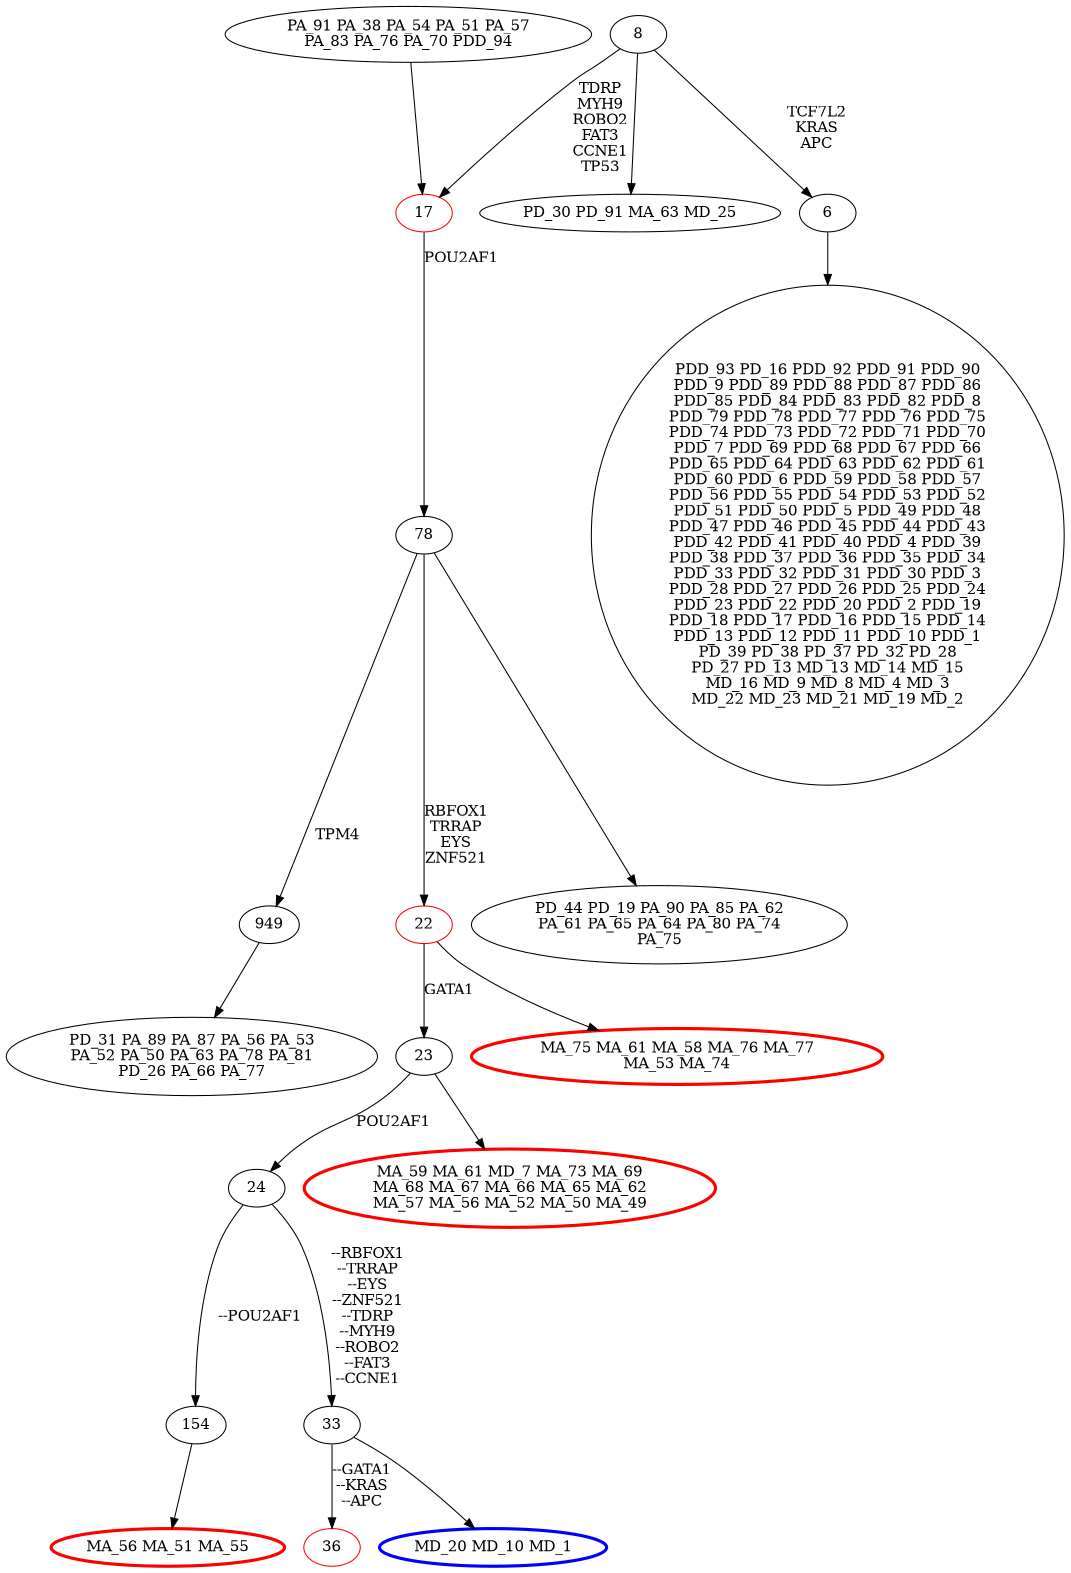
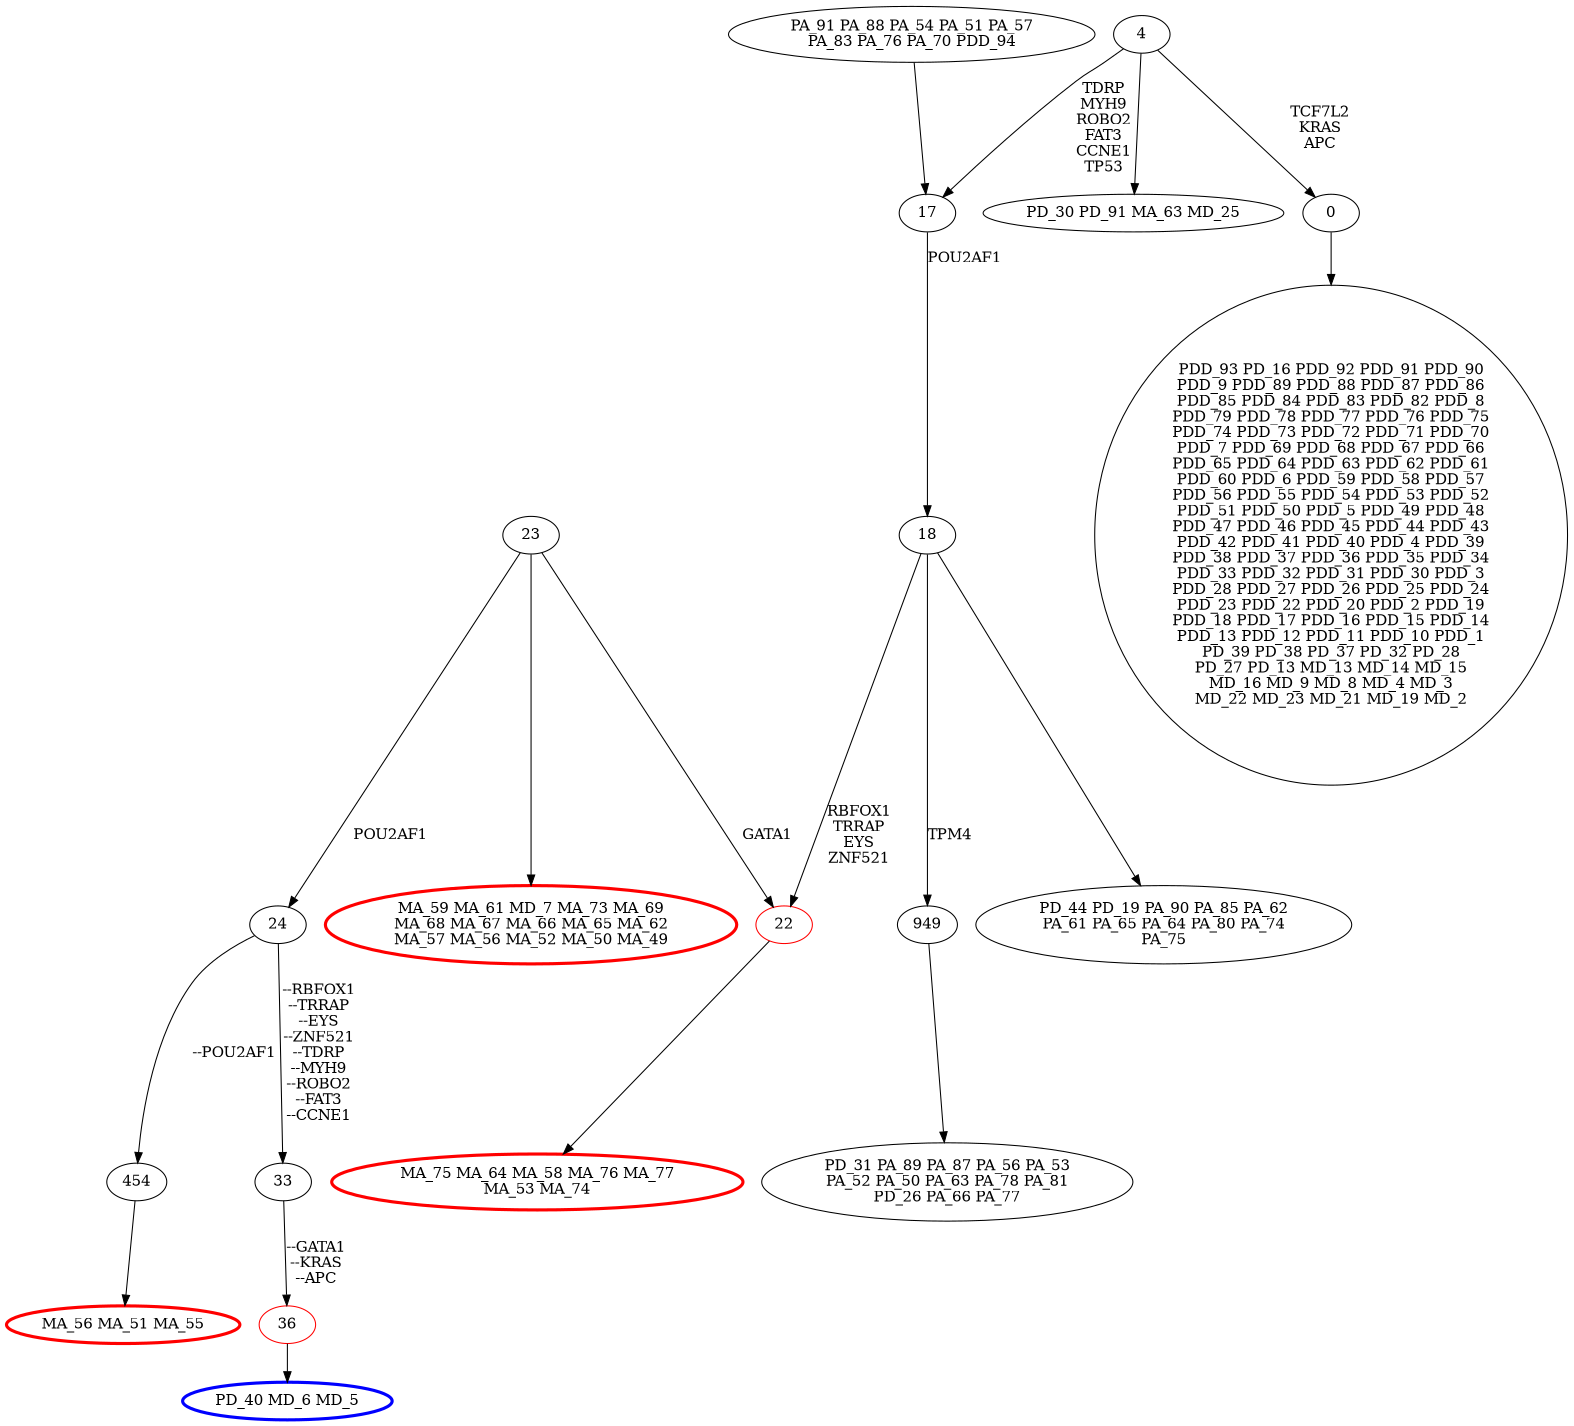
node "PA_91 PA_38 PA_54 PA_51 PA_57 PA_83 PA_76 PA_70 PDD_94": label "PA_91 PA_38 PA_54 PA_51 PA_57 PA_83 PA_76 PA_70 PDD_94" -> "PA_91 PA_88 PA_54 PA_51 PA_57 PA_83 PA_76 PA_70 PDD_94"
node "8": label "8" -> "4"
node "17": color red -> black
node "6": label "6" -> "0"
node "78": label "78" -> "18"
edge "22" -> "23": reversed
node "MA_75 MA_61 MA_58 MA_76 MA_77 MA_53 MA_74": label "MA_75 MA_61 MA_58 MA_76 MA_77 MA_53 MA_74" -> "MA_75 MA_64 MA_58 MA_76 MA_77 MA_53 MA_74"
node "PD_40 MD_6 MD_5": added
node "154": label "154" -> "454"
node "MD_20 MD_10 MD_1": removed
